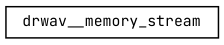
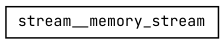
node "drwav__memory_stream": label "drwav__memory_stream" -> "stream__memory_stream"
